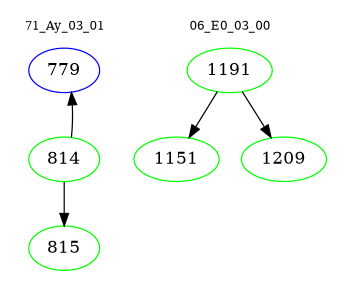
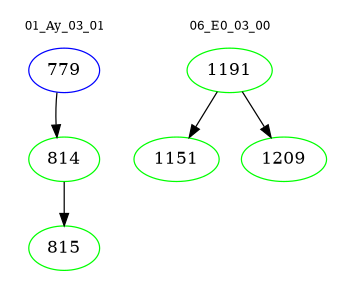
cluster "71_Ay_03_01": label "71_Ay_03_01" -> "01_Ay_03_01"
edge "814" -> "779": reversed
